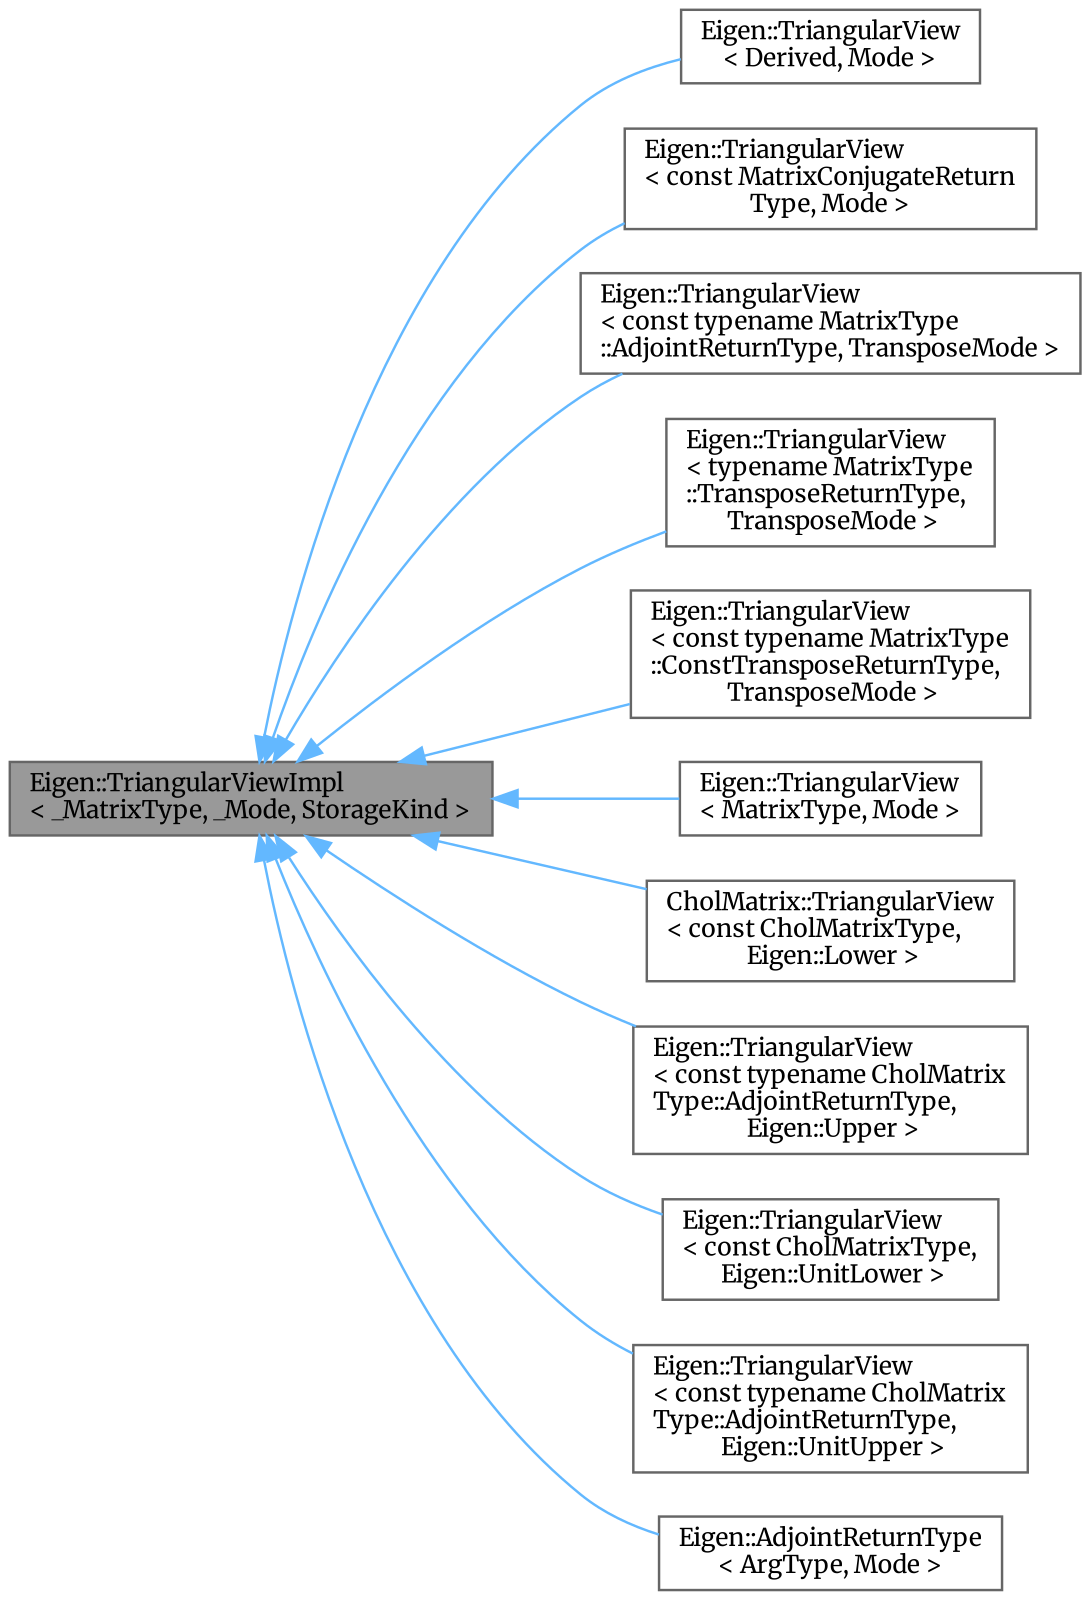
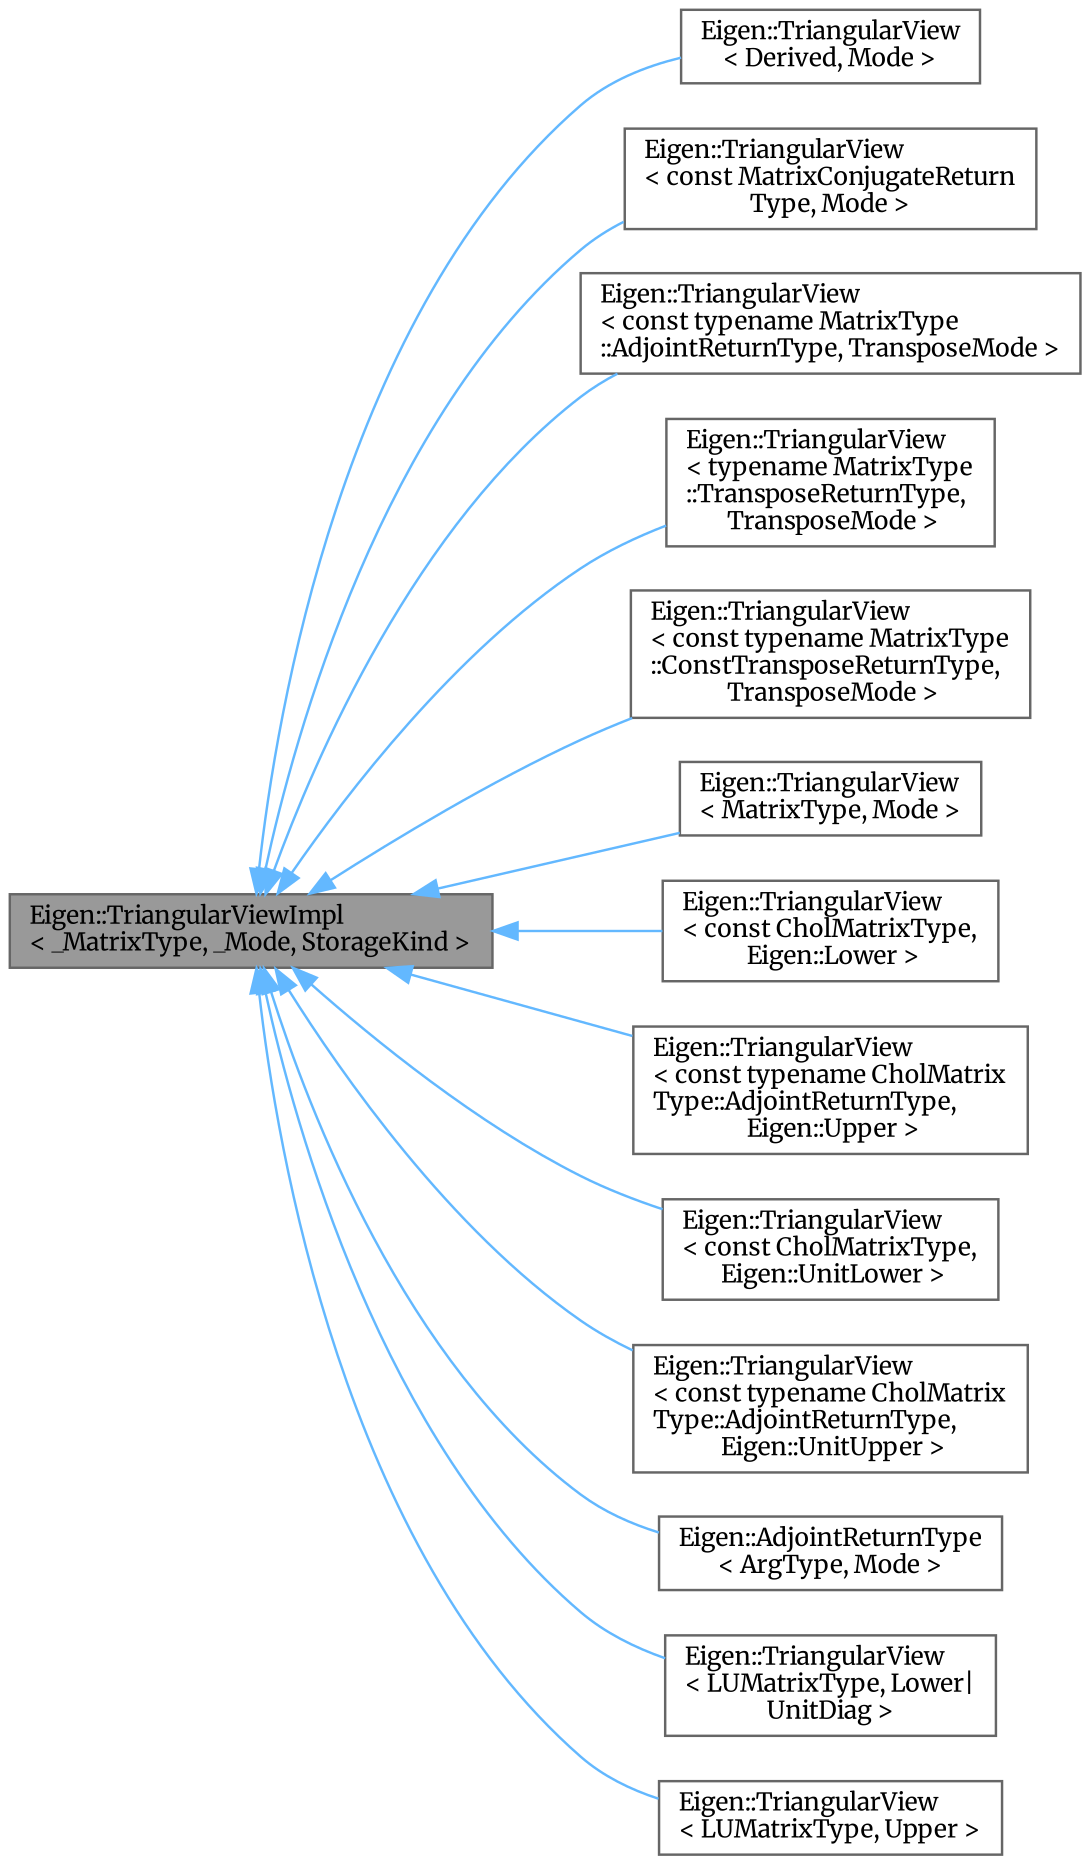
node "CholMatrix::TriangularView < const CholMatrixType, Eigen::Lower >": label "CholMatrix::TriangularView < const CholMatrixType, Eigen::Lower >" -> "Eigen::TriangularView < const CholMatrixType, Eigen::Lower >"
node "Eigen::TriangularView < LUMatrixType, Lower| UnitDiag >": added
node "Eigen::TriangularView < LUMatrixType, Upper >": added
